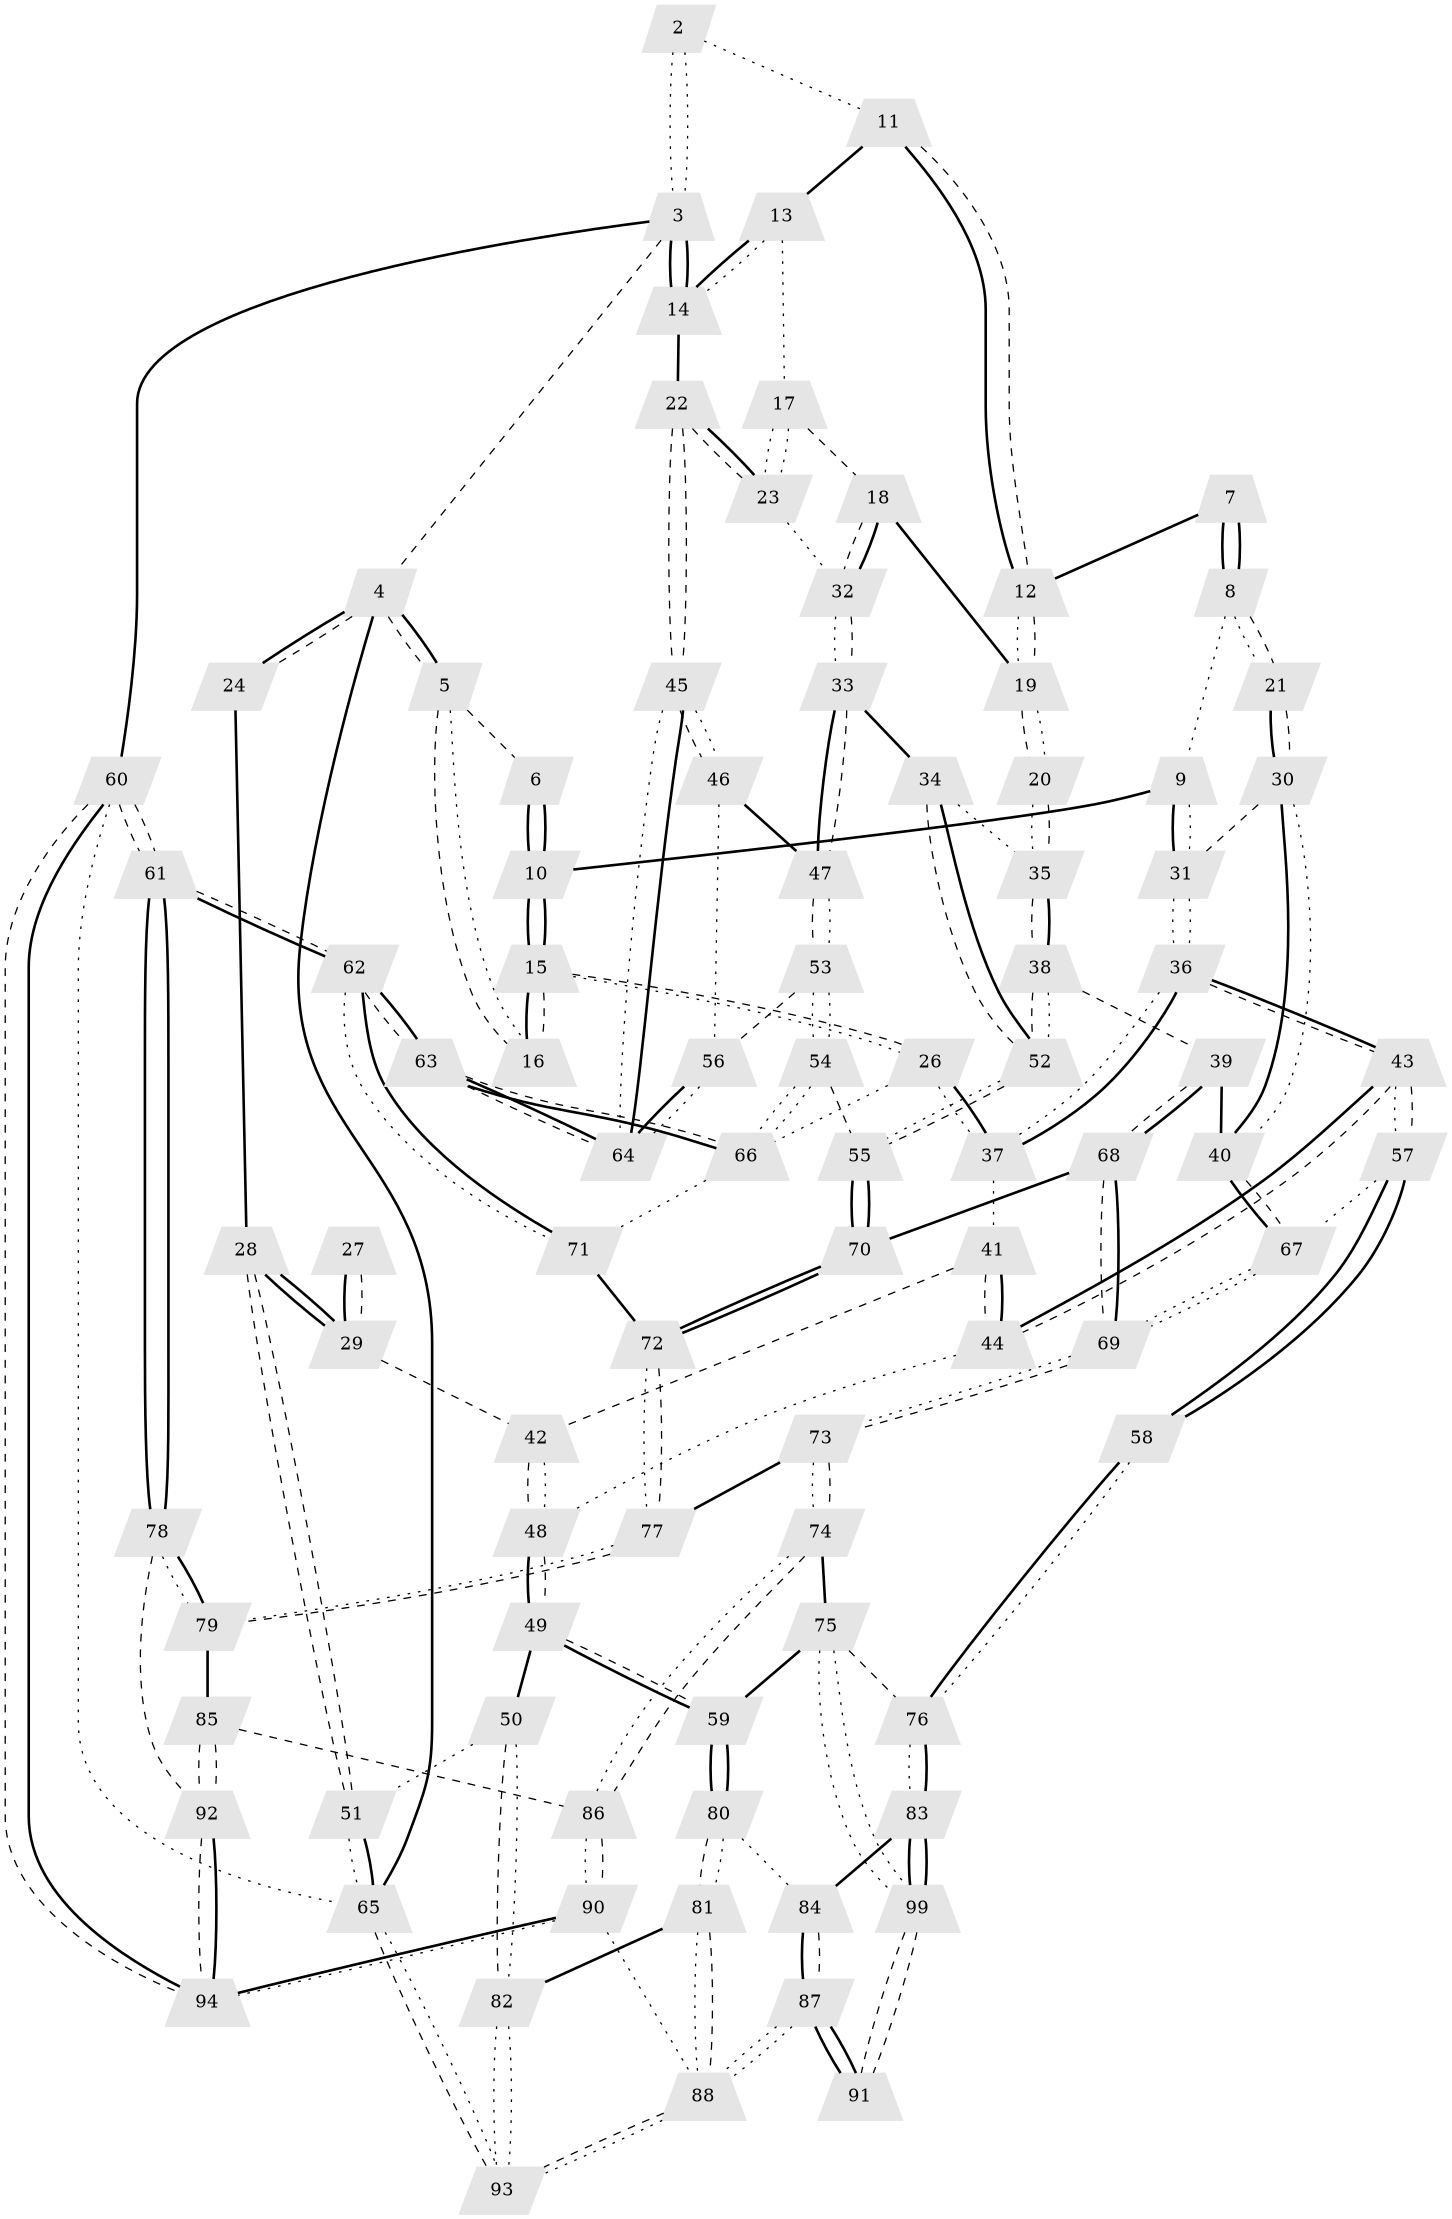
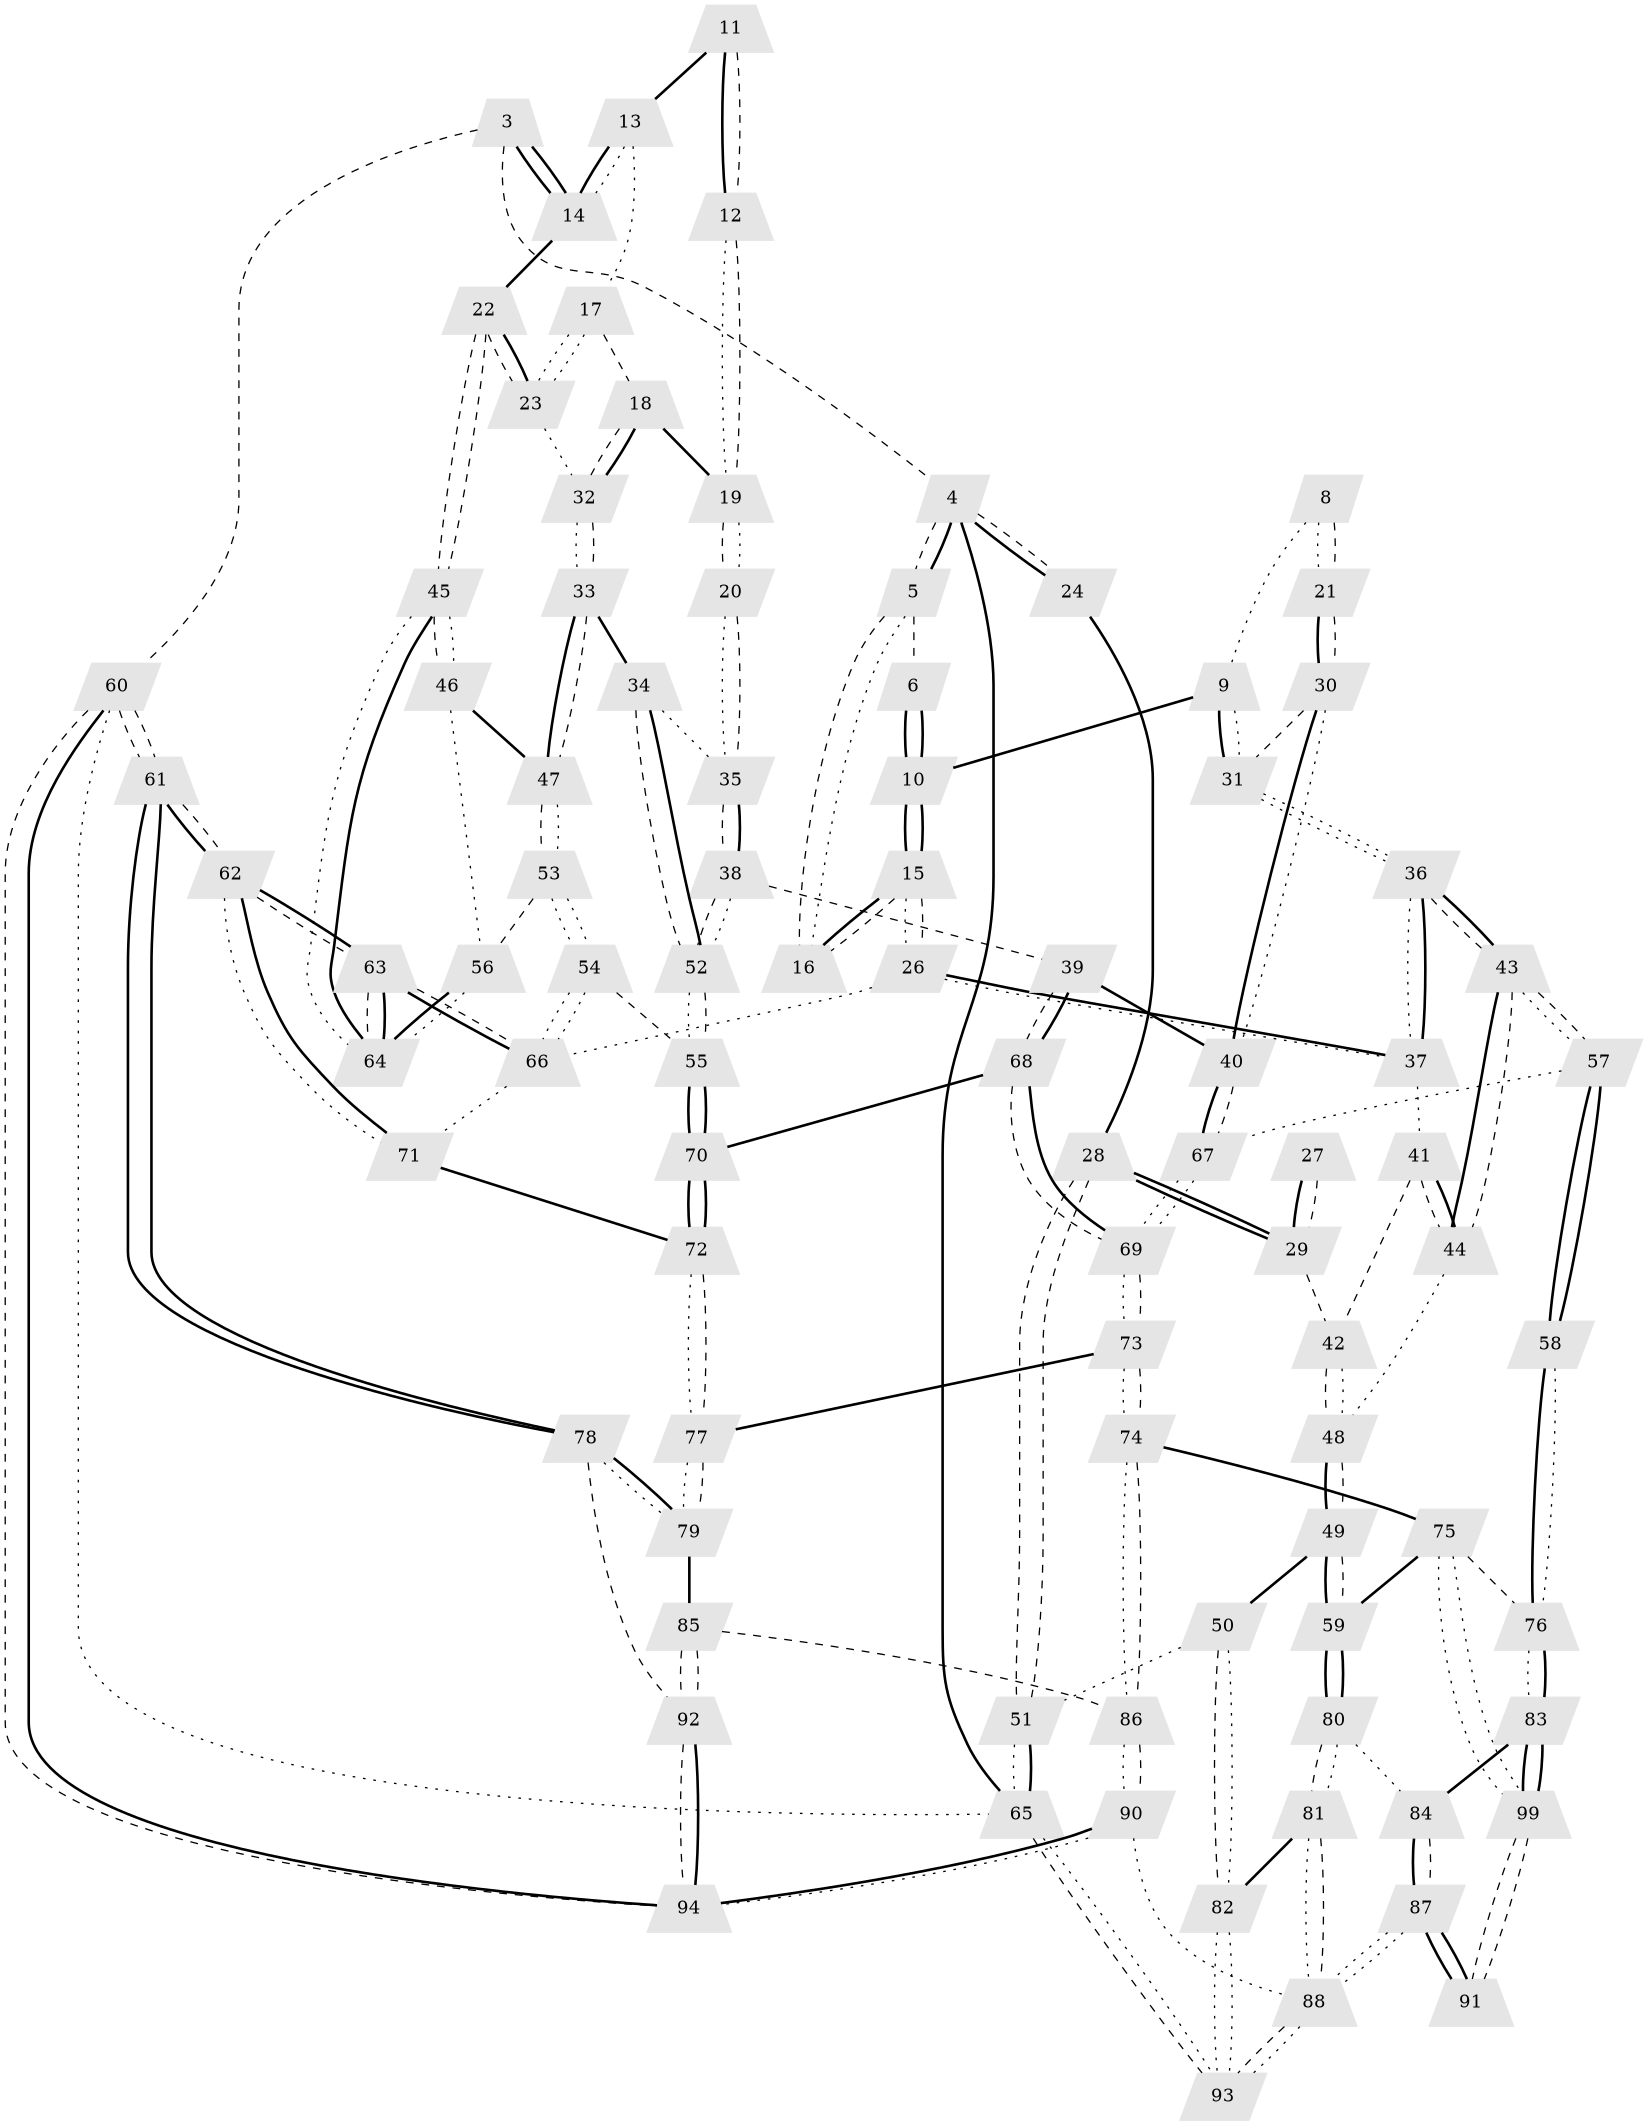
node "2": removed
edge "3" -- "60": style bold -> dashed
node "7": removed
